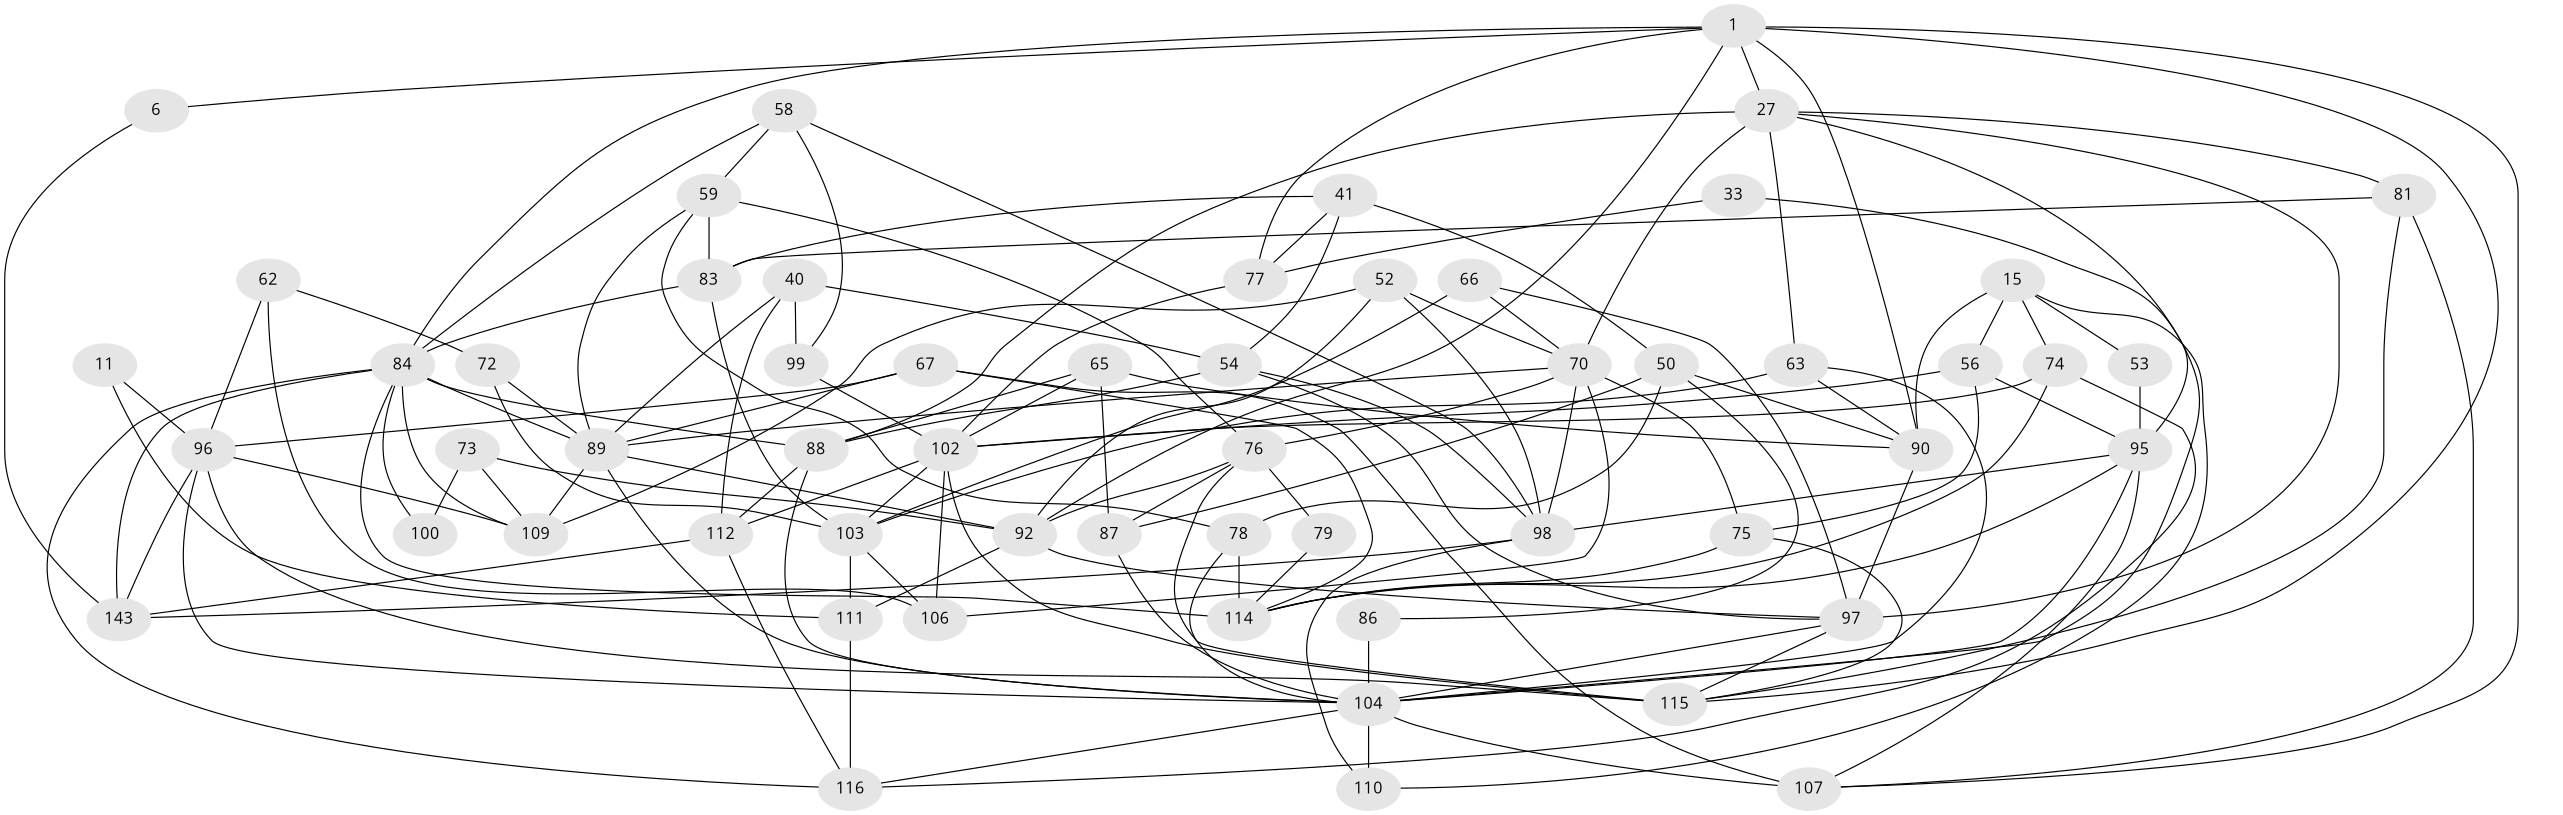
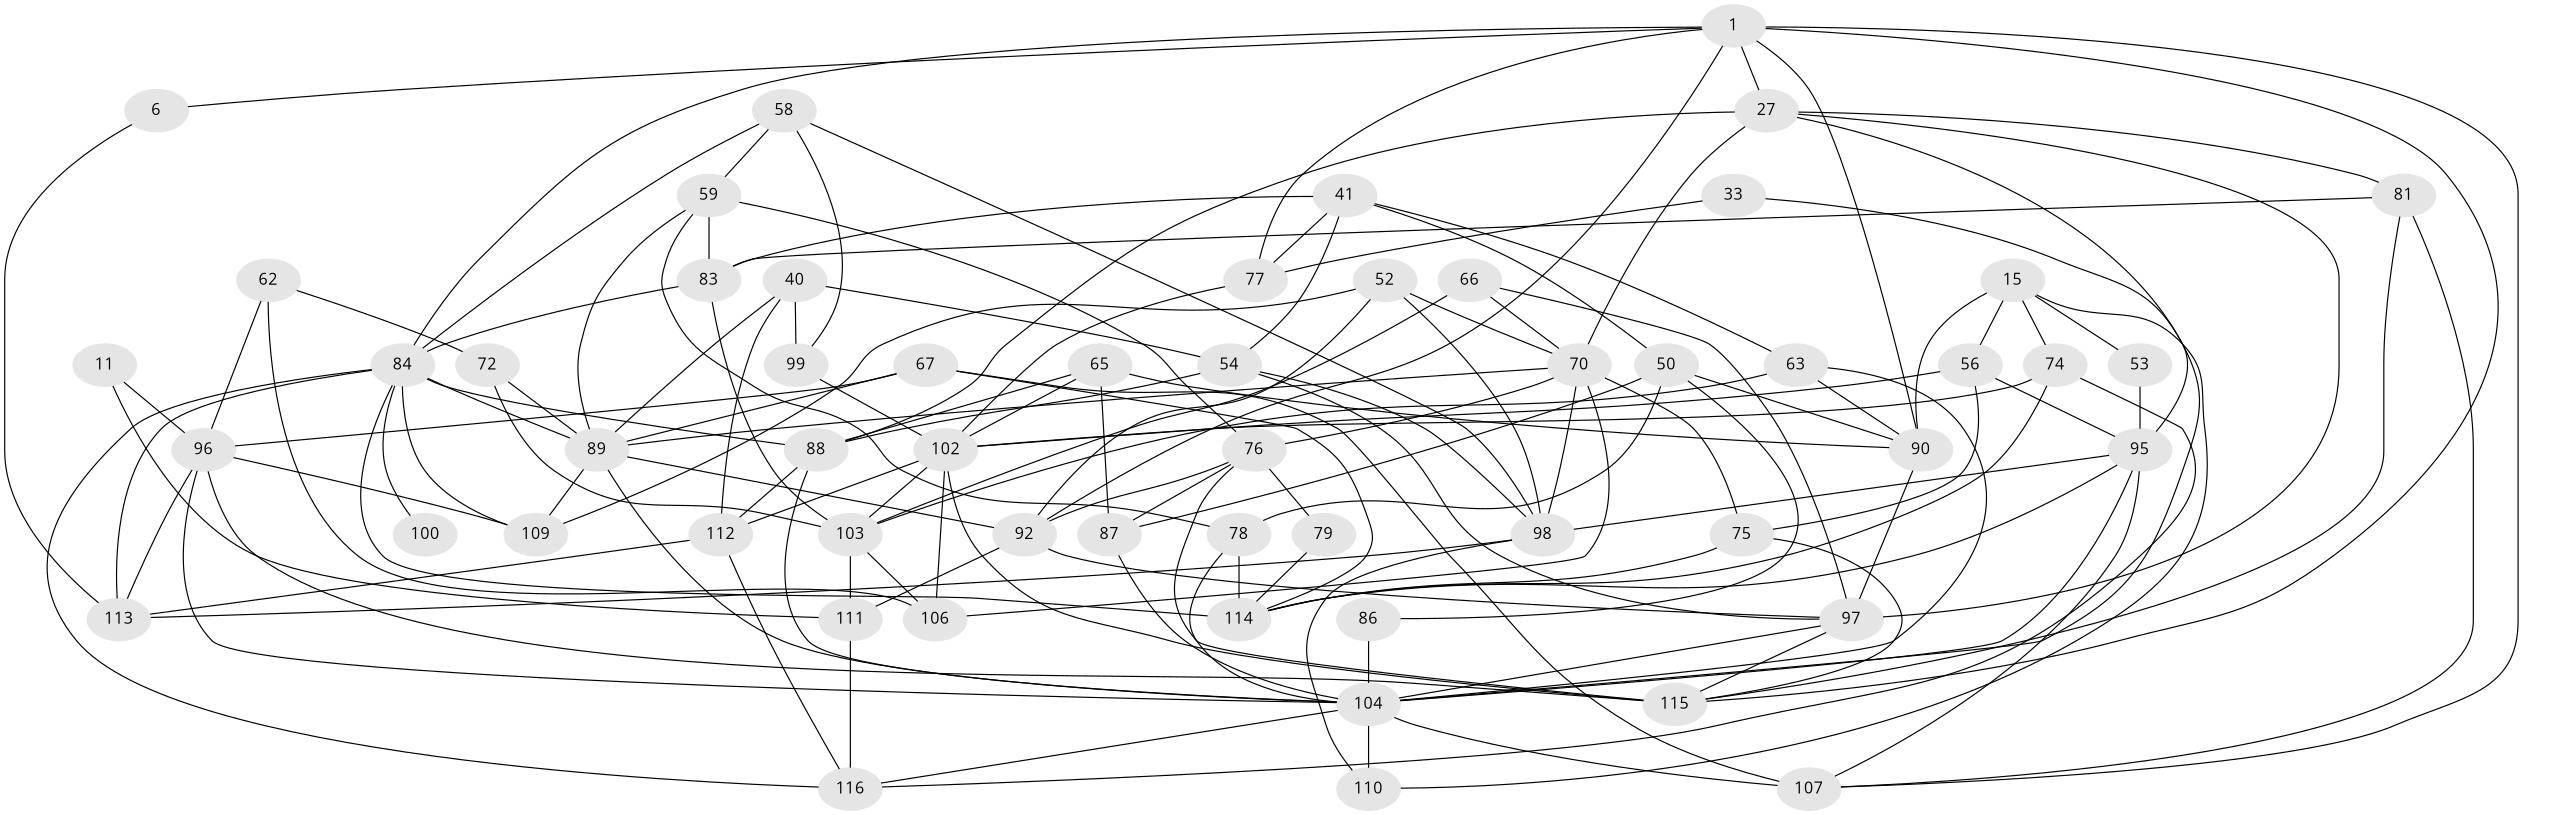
edge "27" -- "63": now "41" -- "63"
node "73": removed
node "143": label "143" -> "113"
